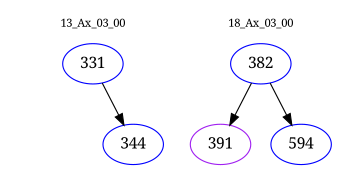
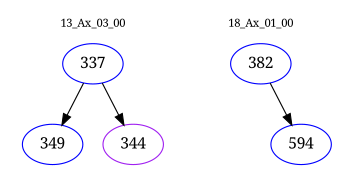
cluster "18_Ax_03_00": label "18_Ax_03_00" -> "18_Ax_01_00"
node "331": label "331" -> "337"
node "349": added
node "344": color blue -> purple
node "391": removed
